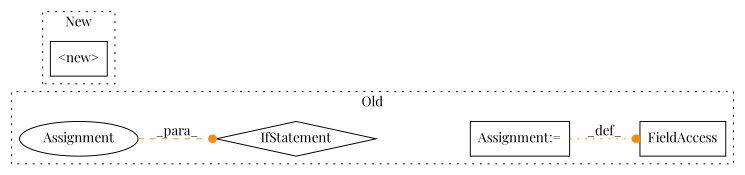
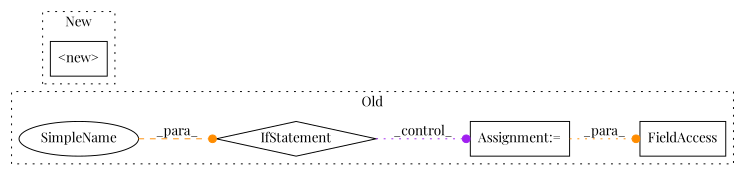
edge "Assignment:=" -> "FieldAccess": label "_def_" -> "_para_"
node "Assignment": label "Assignment" -> "SimpleName"
edge "IfStatement" -> "Assignment:=": added, label "_control_"
